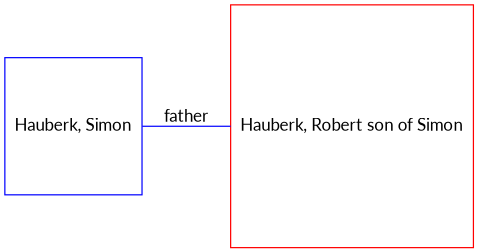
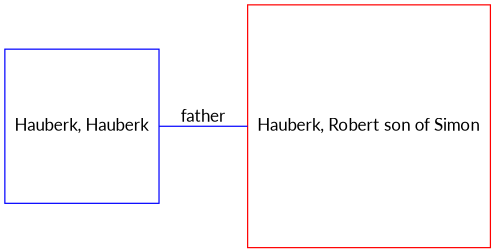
node "Hauberk, Simon": label "Hauberk, Simon" -> "Hauberk, Hauberk"
